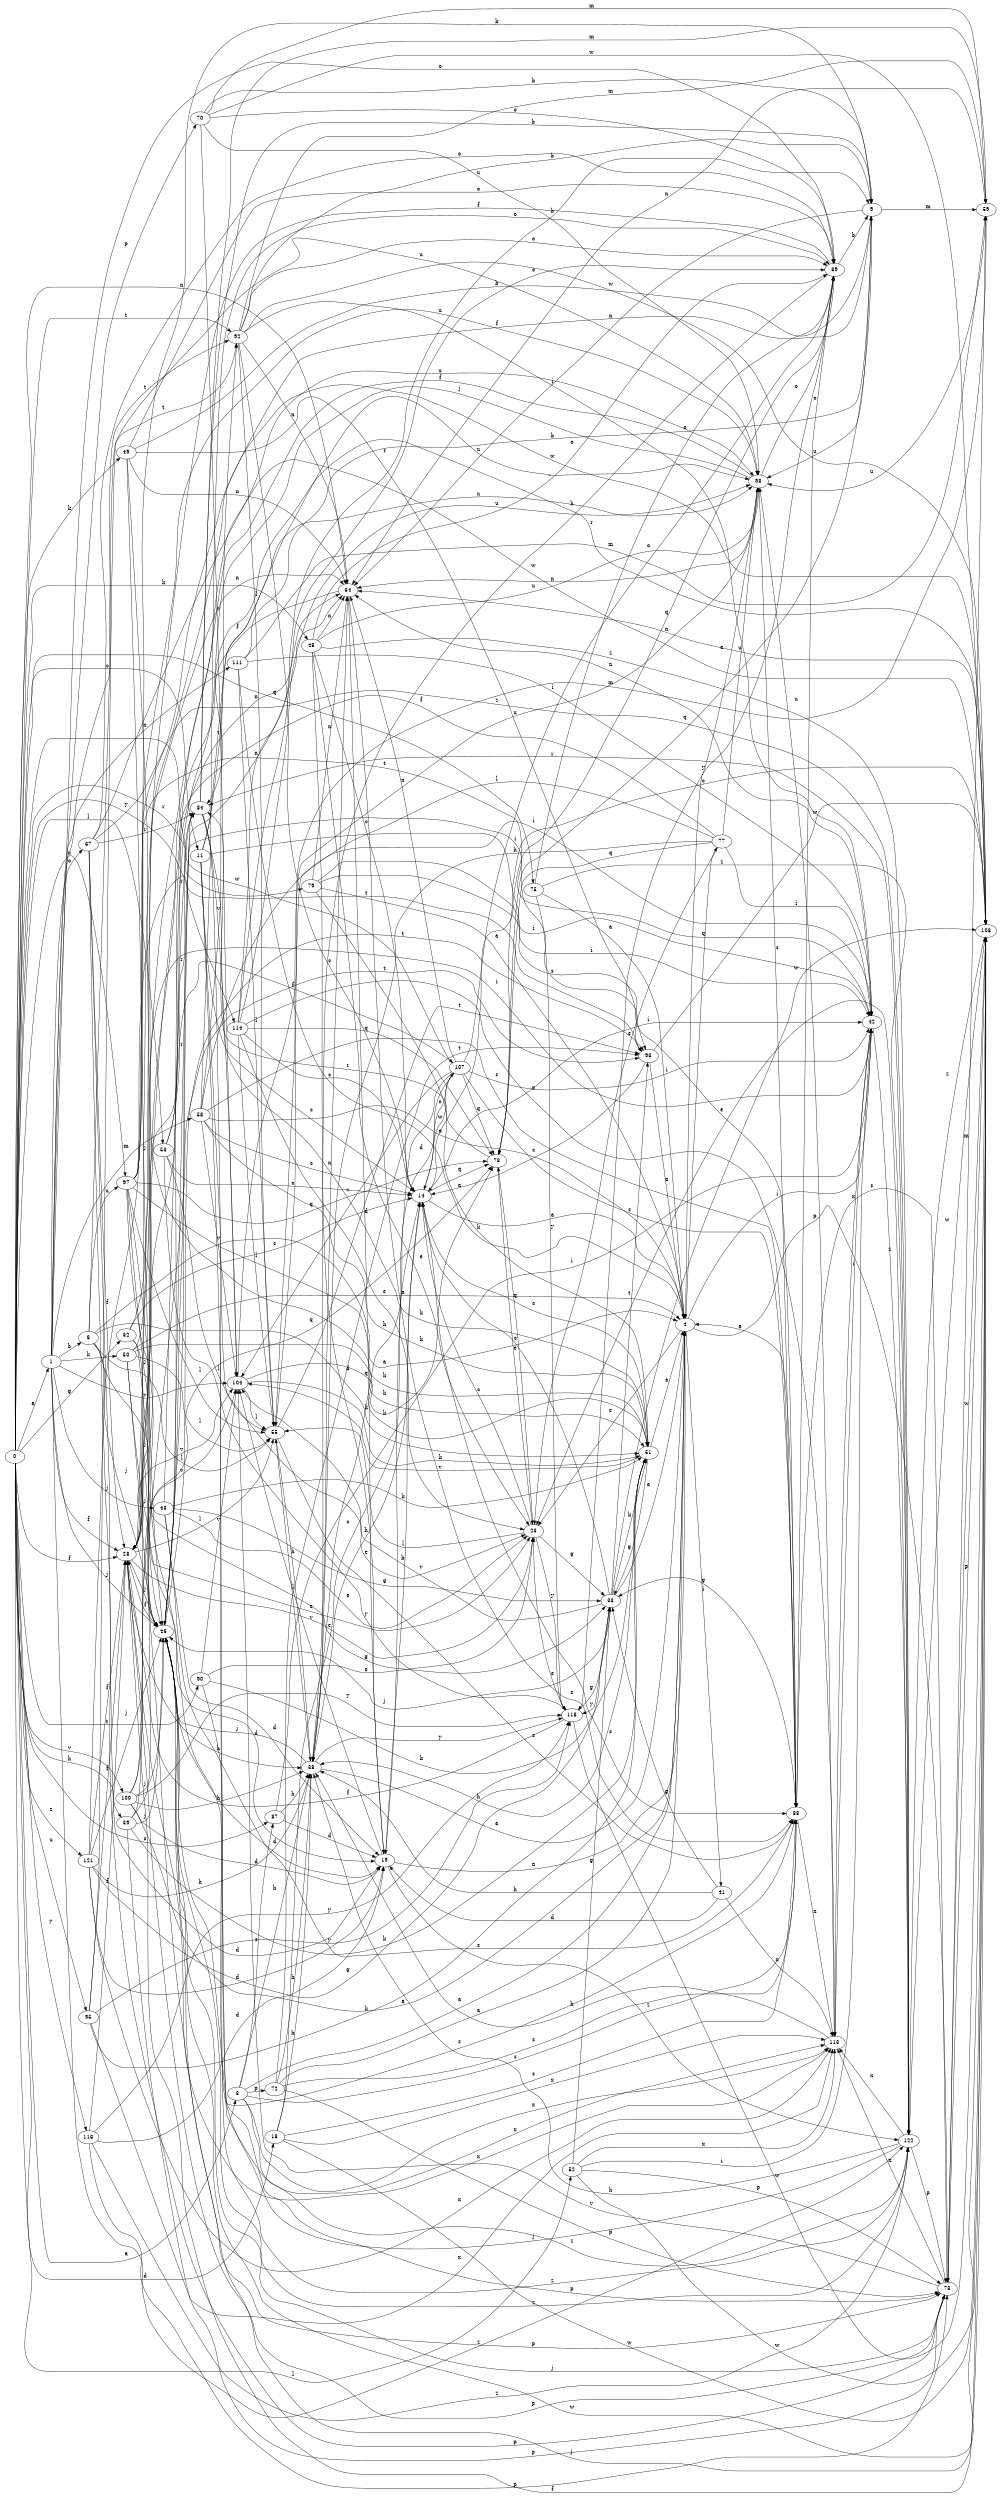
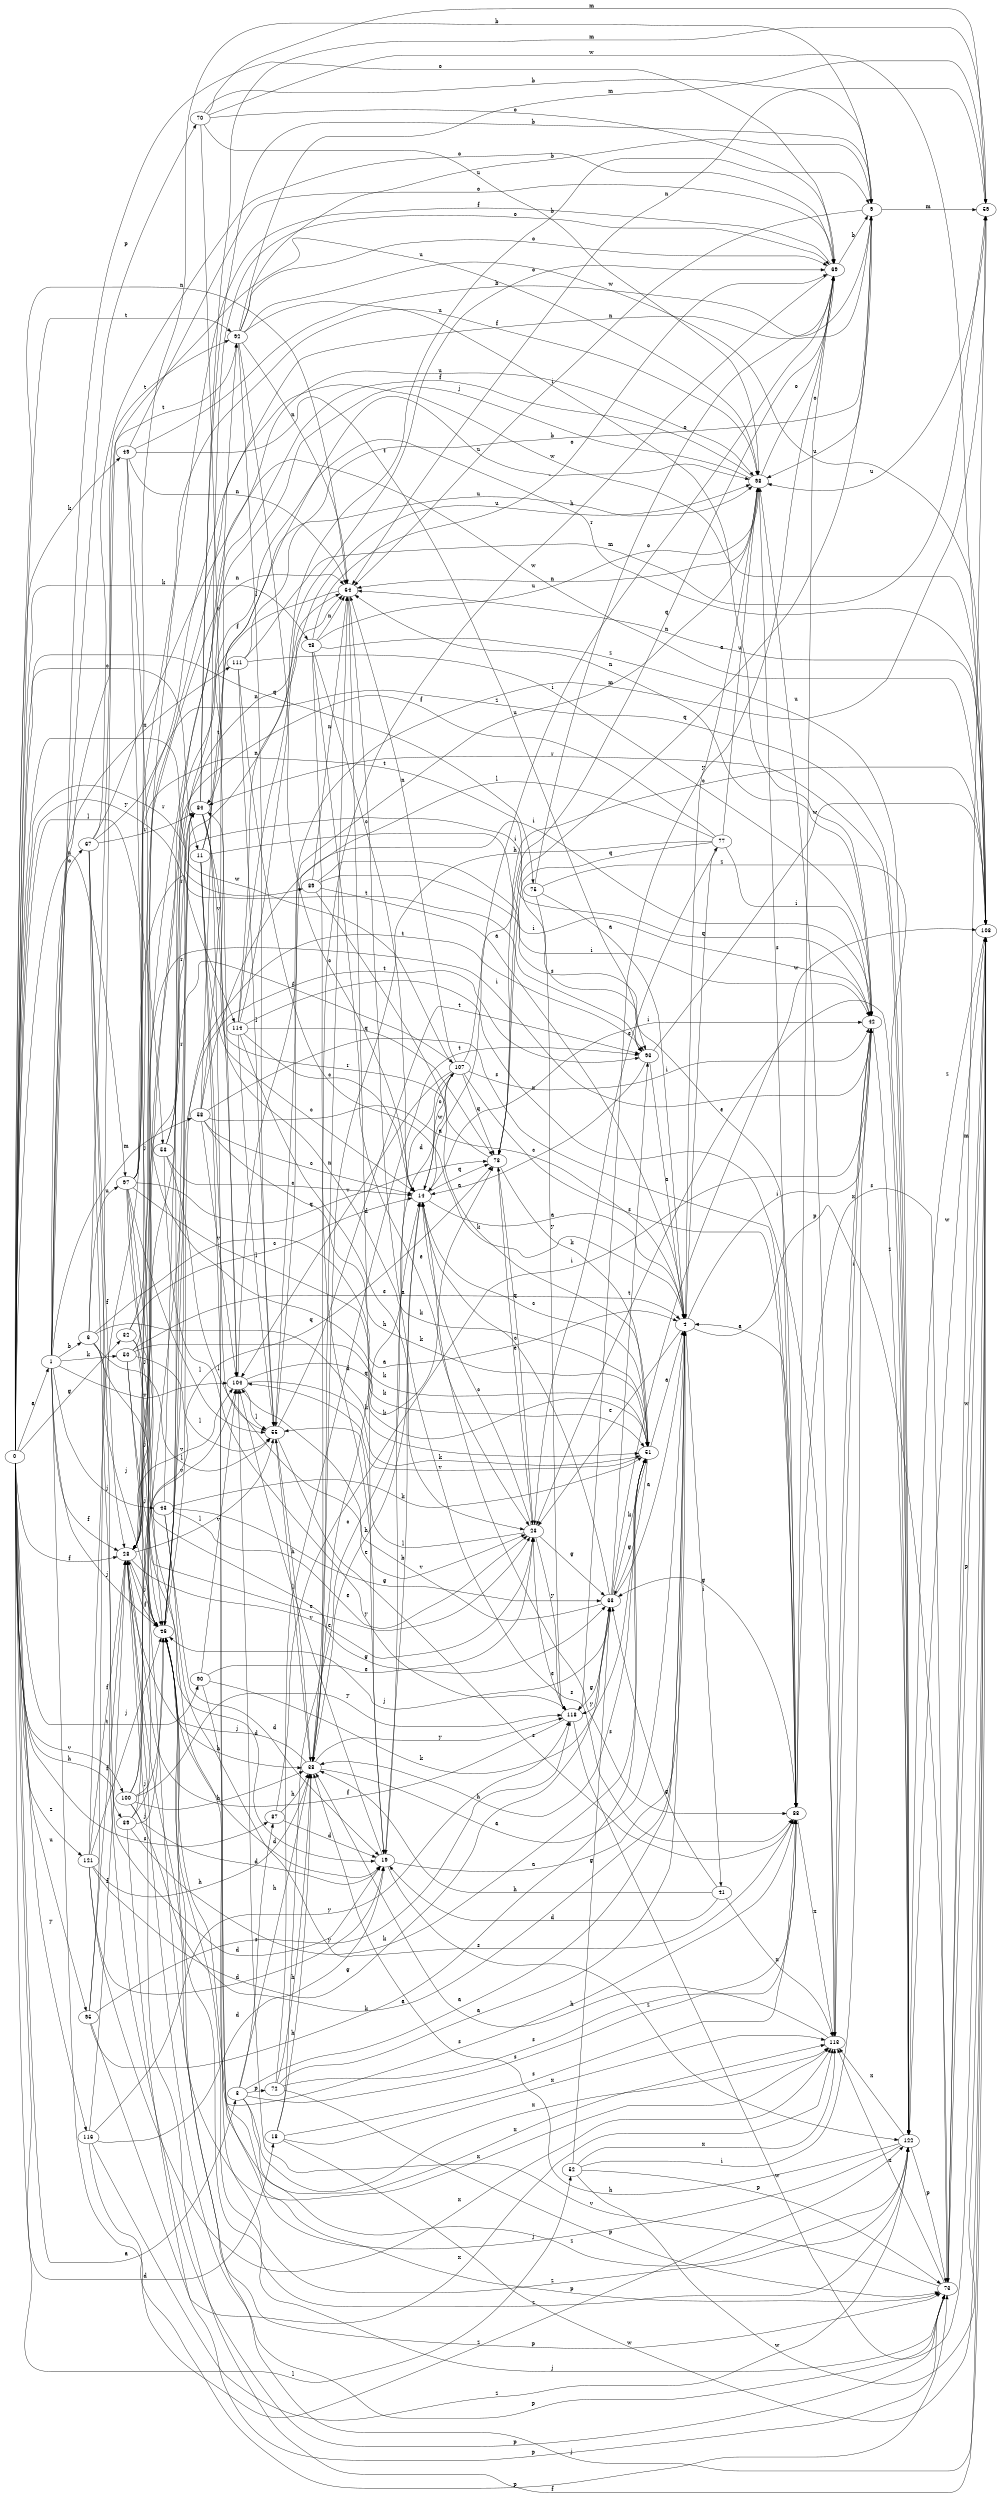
node "79": label "79" -> "89"
edge "78" -> "51": added, label "k"
edge "46" -> "108": removed, label "w"
